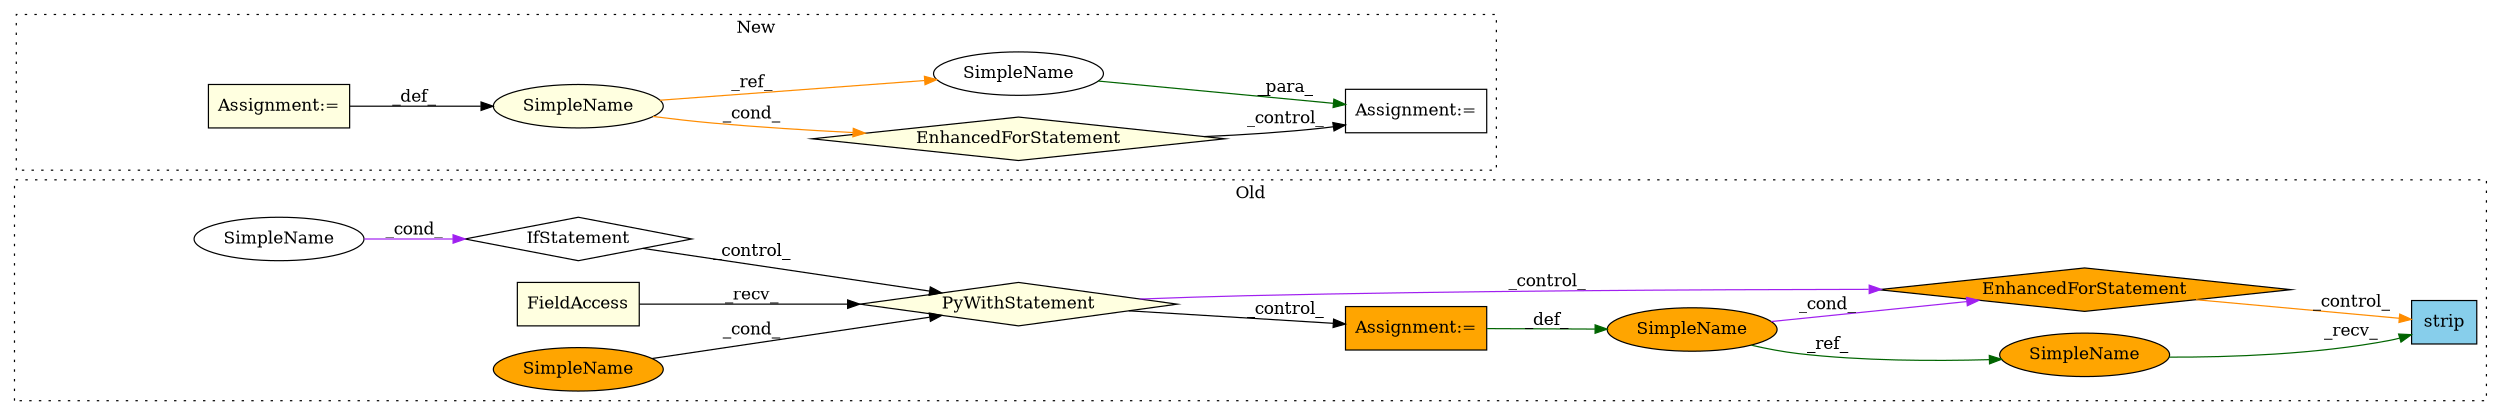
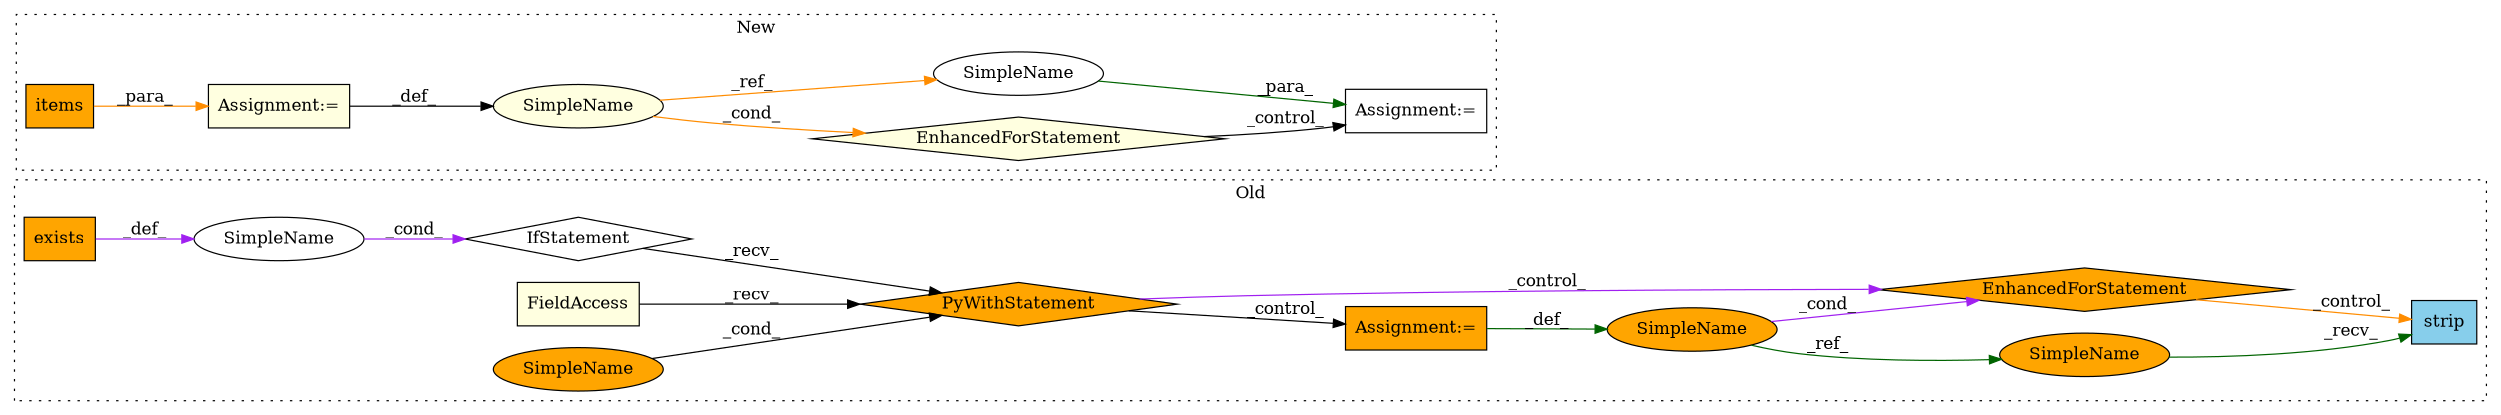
node "items": added
node "exists": added
edge "IfStatement" -> "PyWithStatement": label "_control_" -> "_recv_"
node "PyWithStatement": fillcolor lightyellow -> orange
